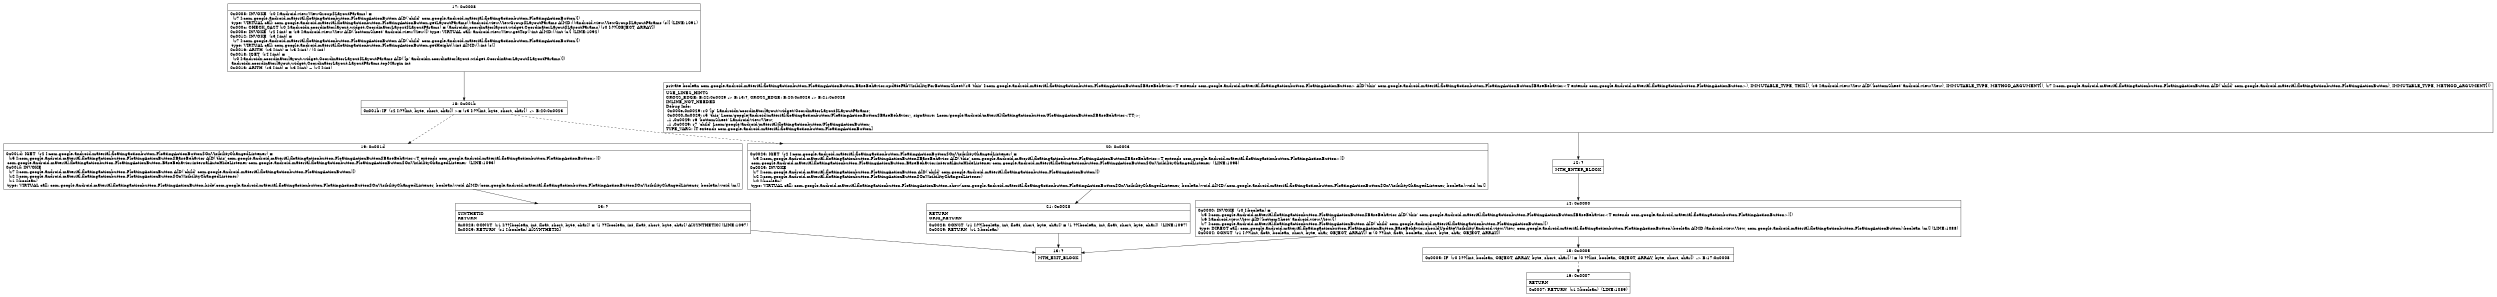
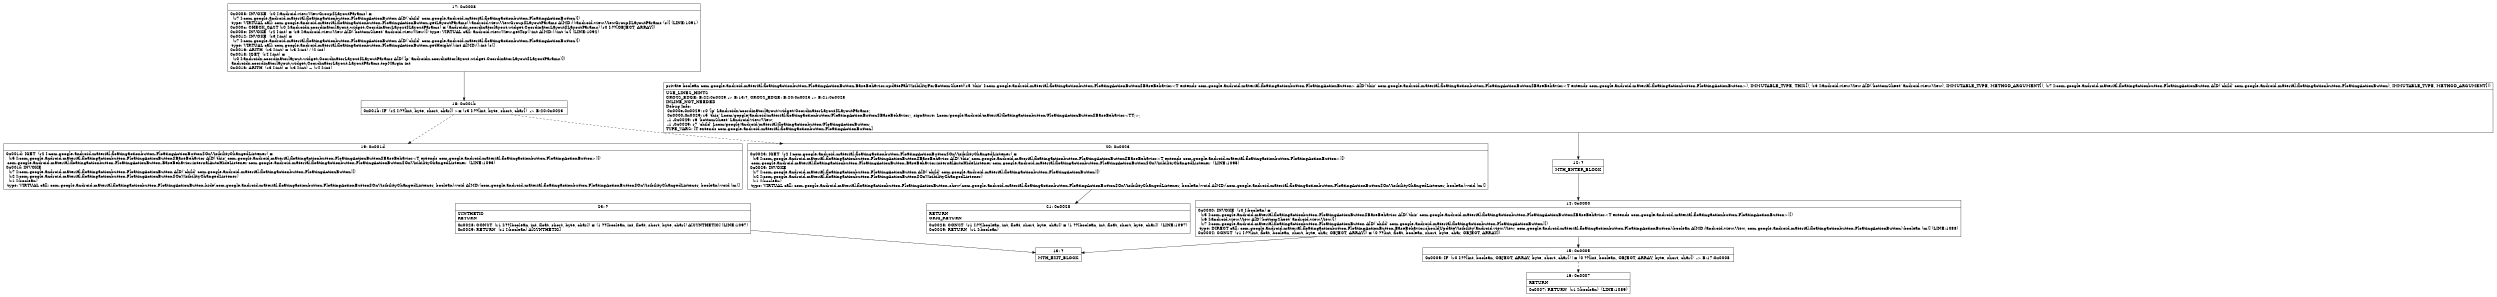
node "20: 0x0023": text "(r0 I:boolean)" -> "(r1 I:boolean)"
edge "19: 0x001d" -> "23: ?": removed
edge "21: 0x0028" -> "13: ?": removed
